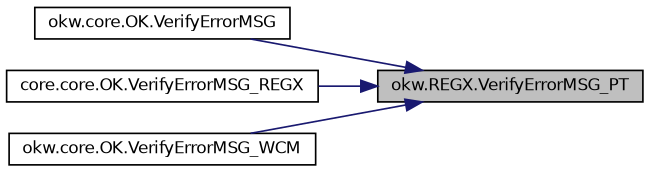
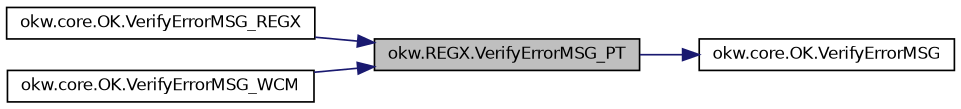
edge "okw.core.OK.VerifyErrorMSG" -> "okw.REGX.VerifyErrorMSG_PT": reversed
node "core.core.OK.VerifyErrorMSG_REGX": label "core.core.OK.VerifyErrorMSG_REGX" -> "okw.core.OK.VerifyErrorMSG_REGX"
